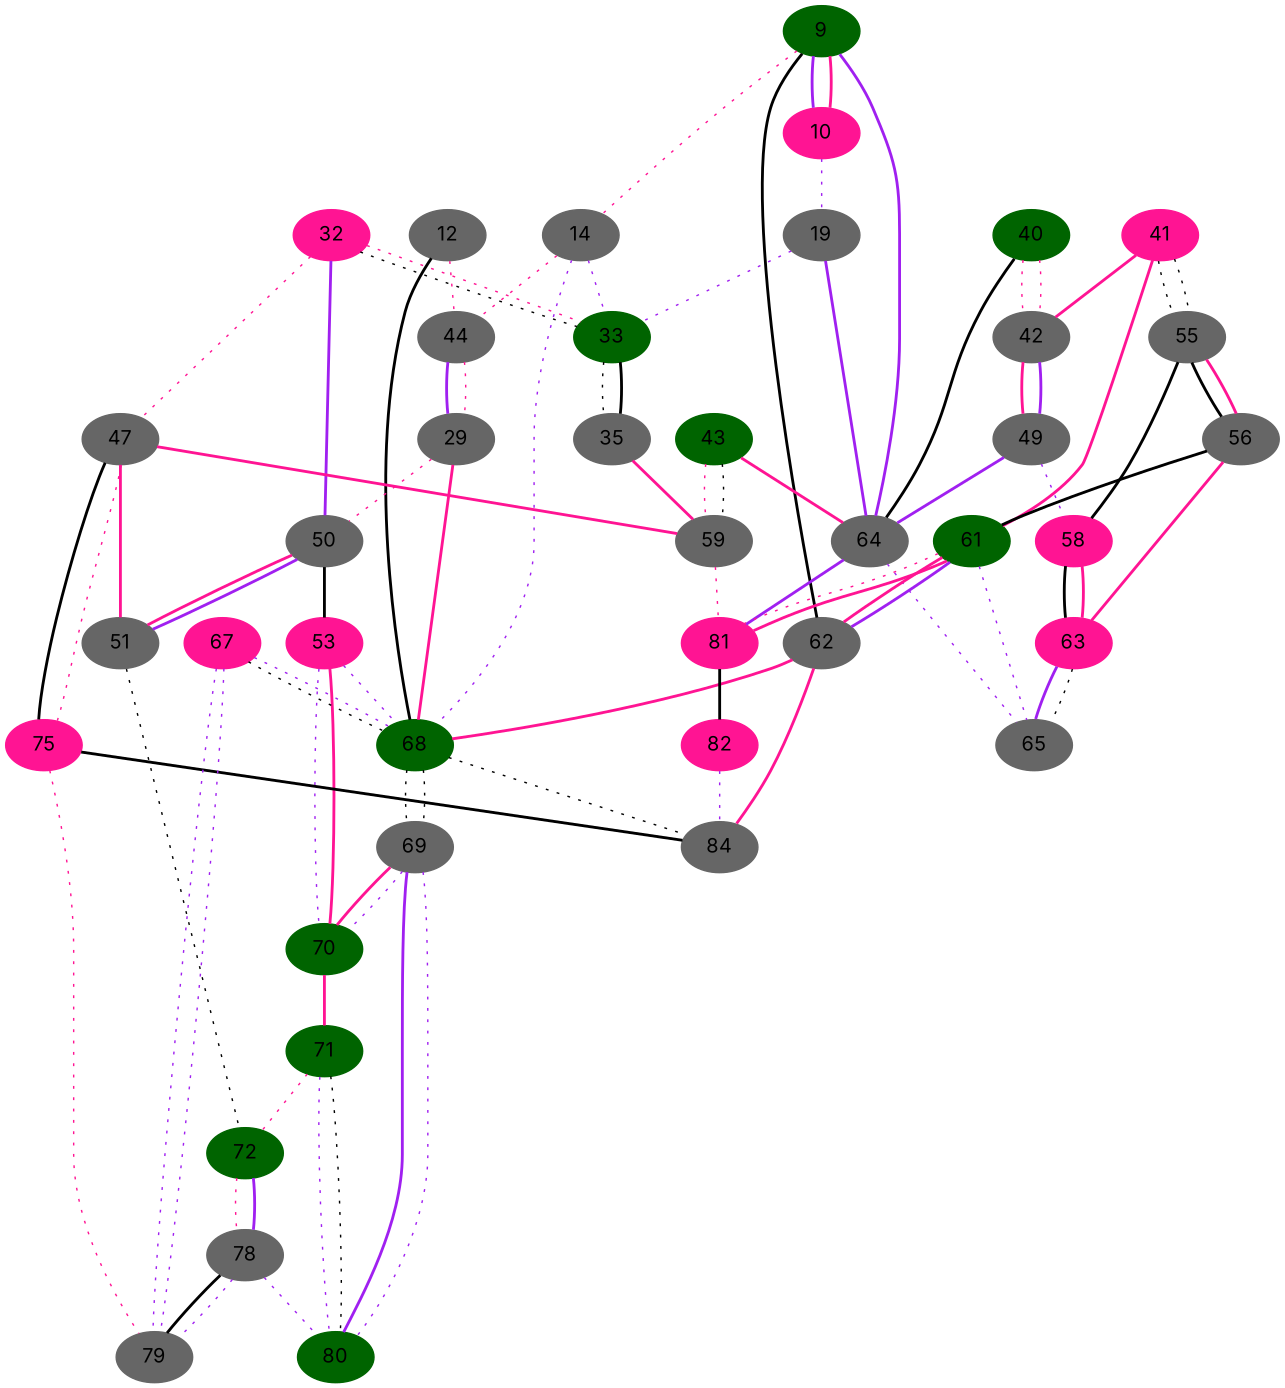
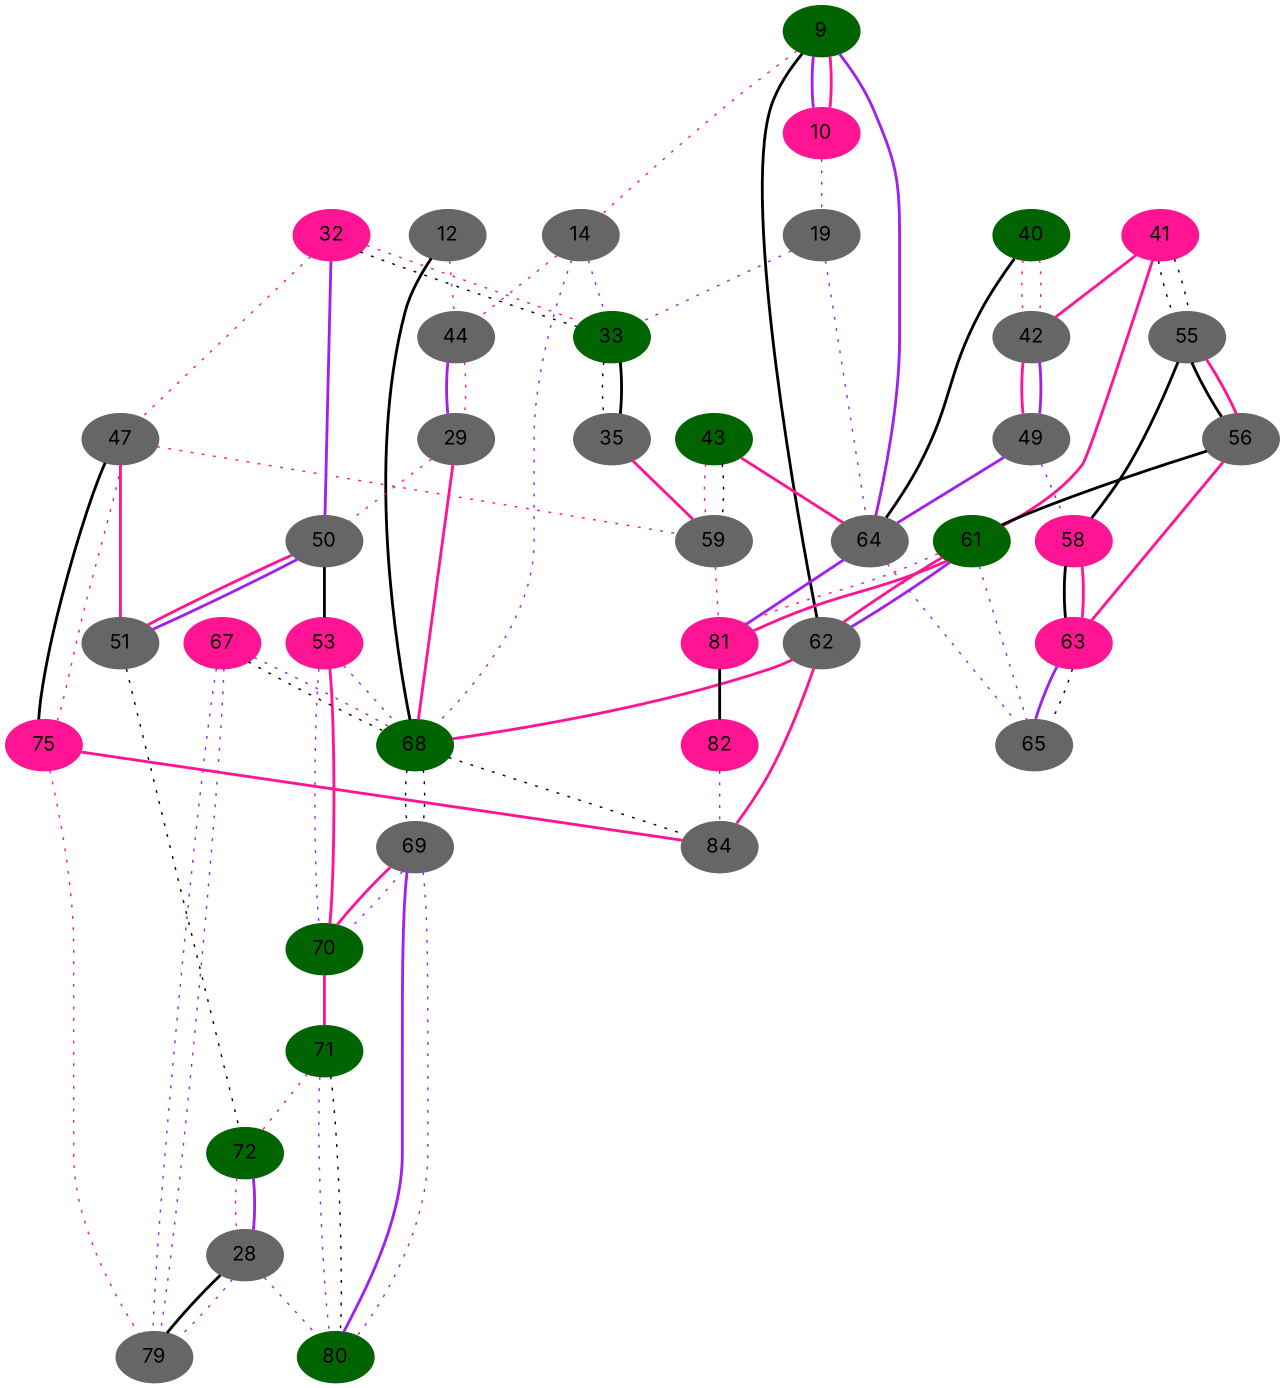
edge "19" -- "64": style bold -> dotted
edge "47" -- "59": style bold -> dotted
edge "75" -- "84": color black -> deeppink
node "78": label "78" -> "28"
